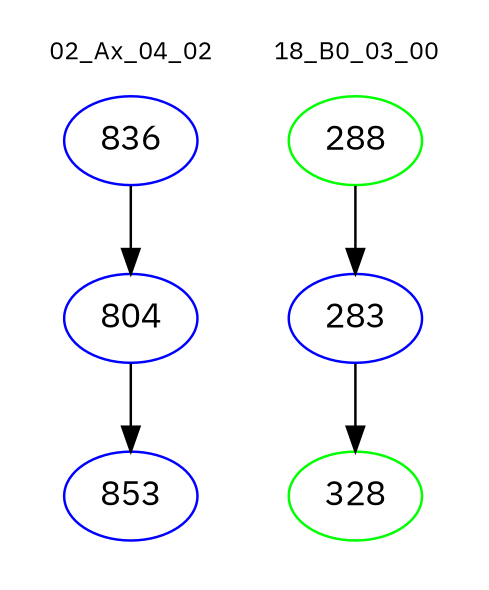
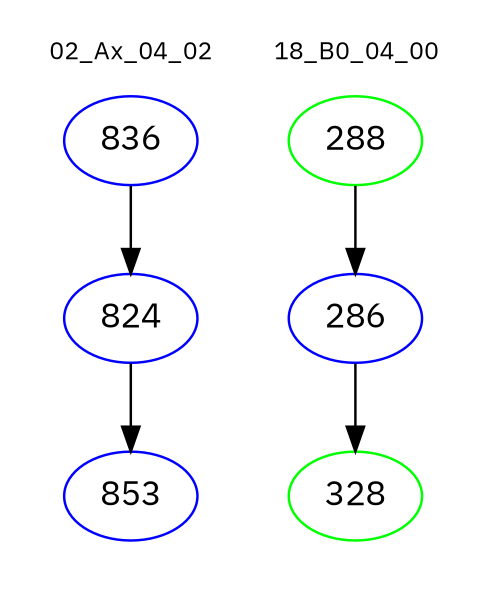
cluster "18_B0_03_00": label "18_B0_03_00" -> "18_B0_04_00"
node "804": label "804" -> "824"
node "283": label "283" -> "286"
